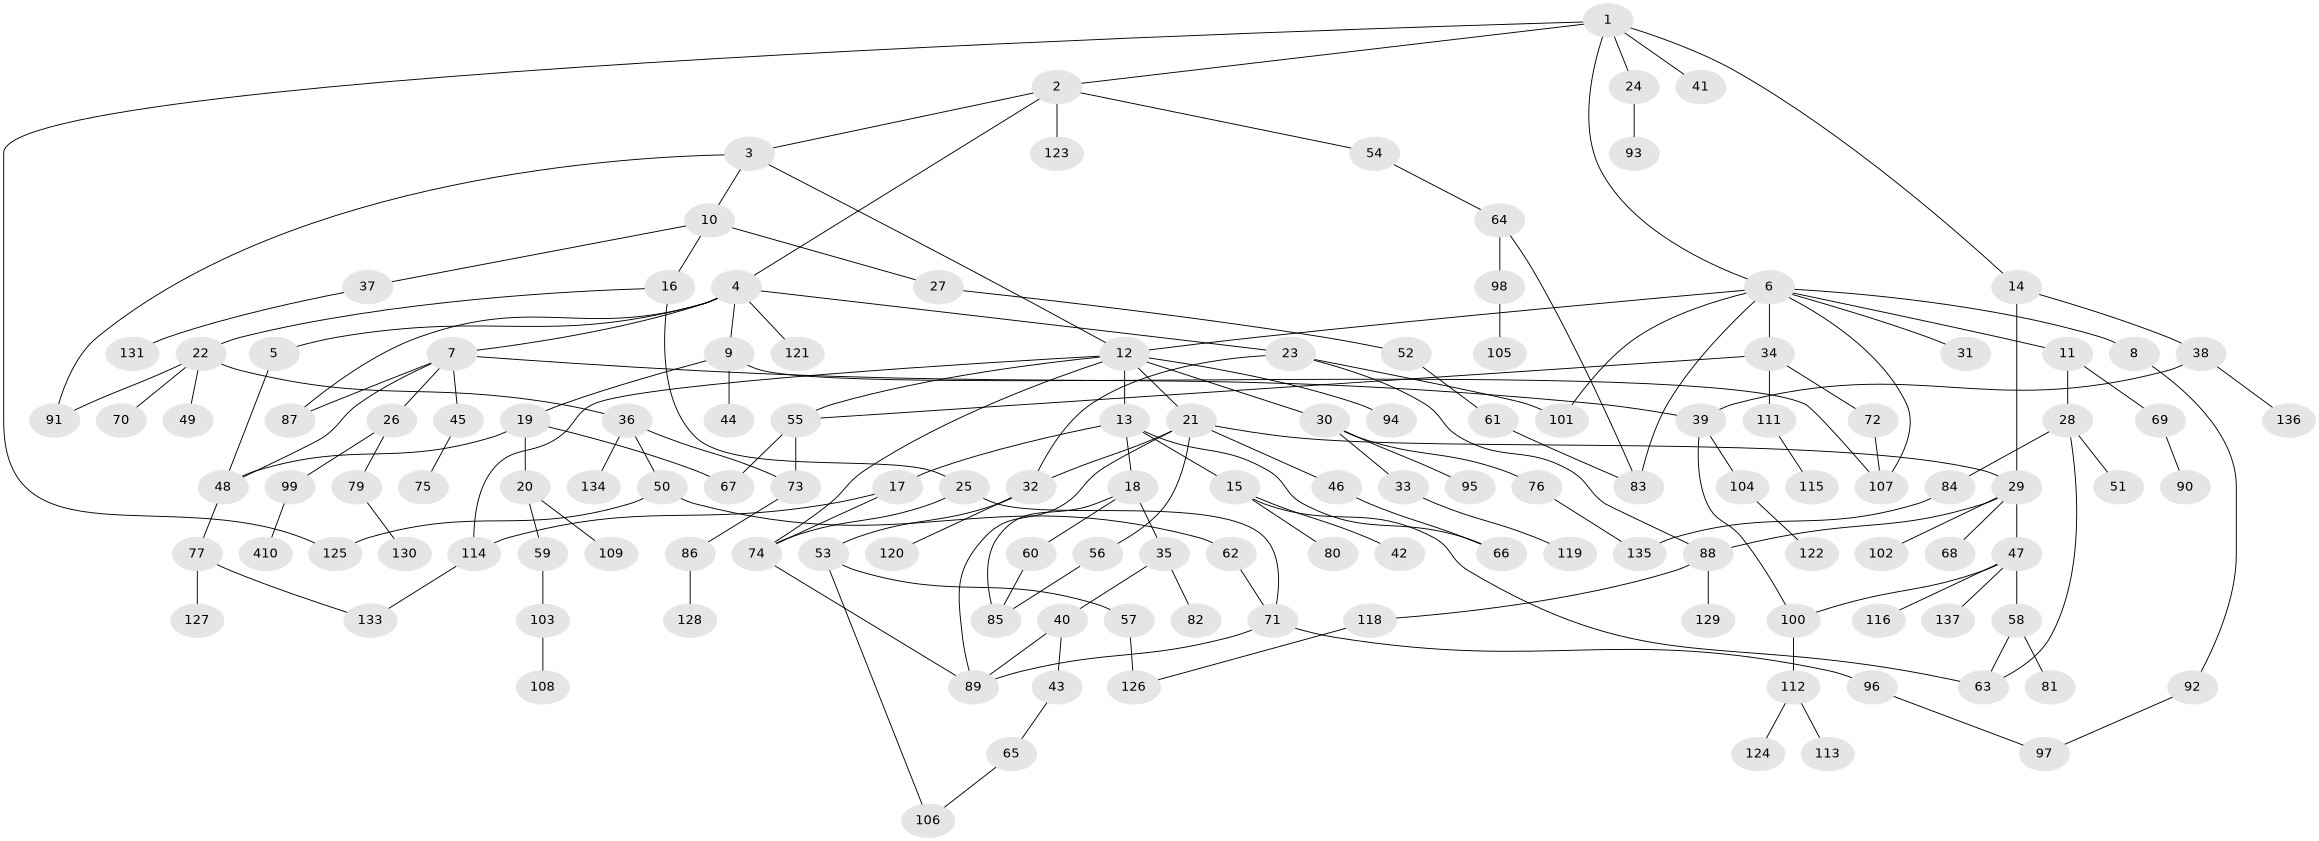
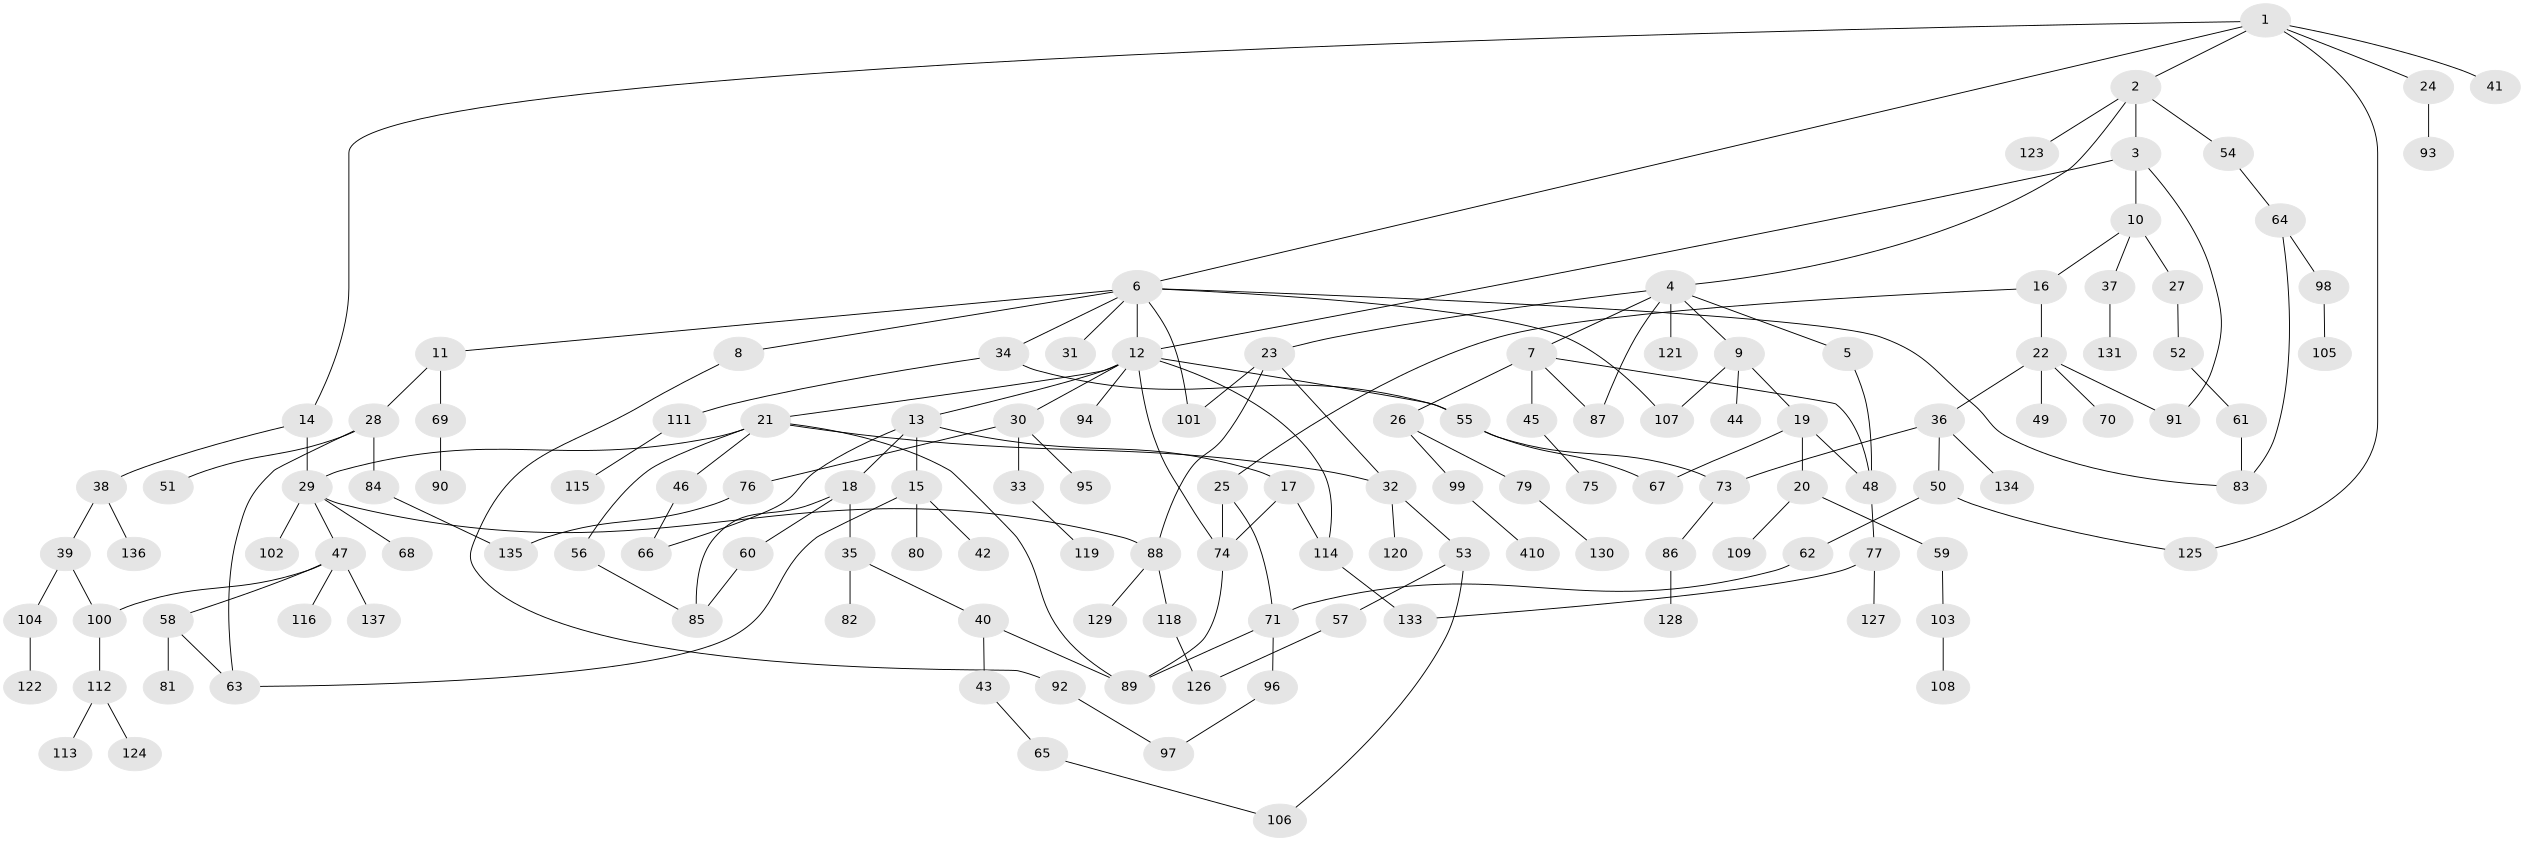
edge "7" -- "39": removed
node "72": removed
